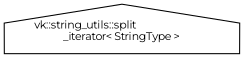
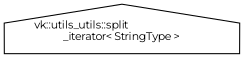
node "vk::string_utils::split _iterator< StringType >": label "vk::string_utils::split _iterator< StringType >" -> "vk::utils_utils::split _iterator< StringType >"
